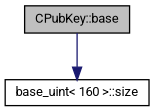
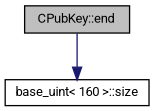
node "CPubKey::base": label "CPubKey::base" -> "CPubKey::end"
